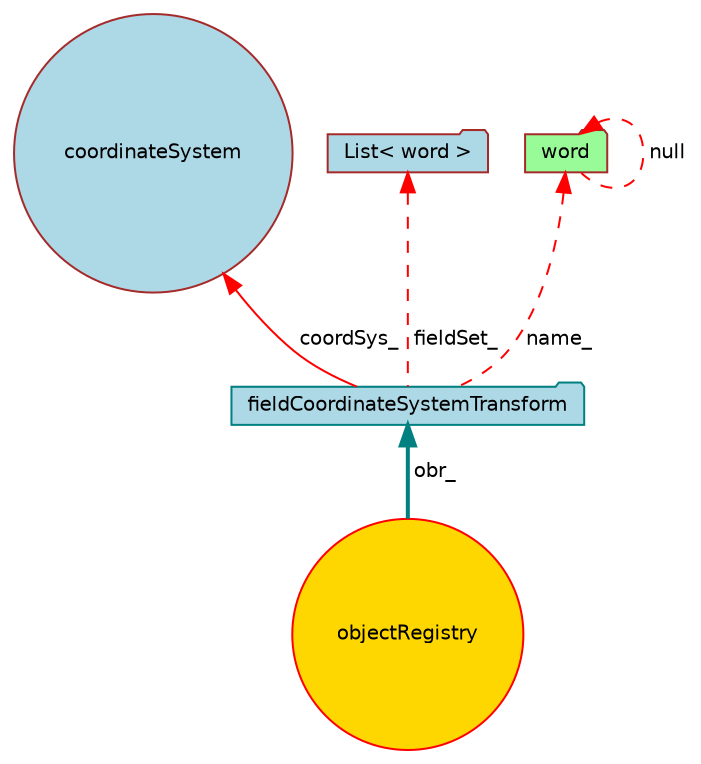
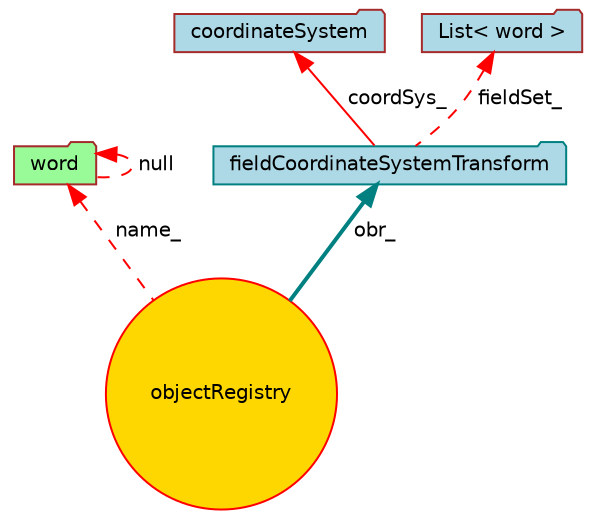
node "coordinateSystem": shape circle -> folder
edge "fieldCoordinateSystemTransform" -> "word": now "objectRegistry" -> "word"
